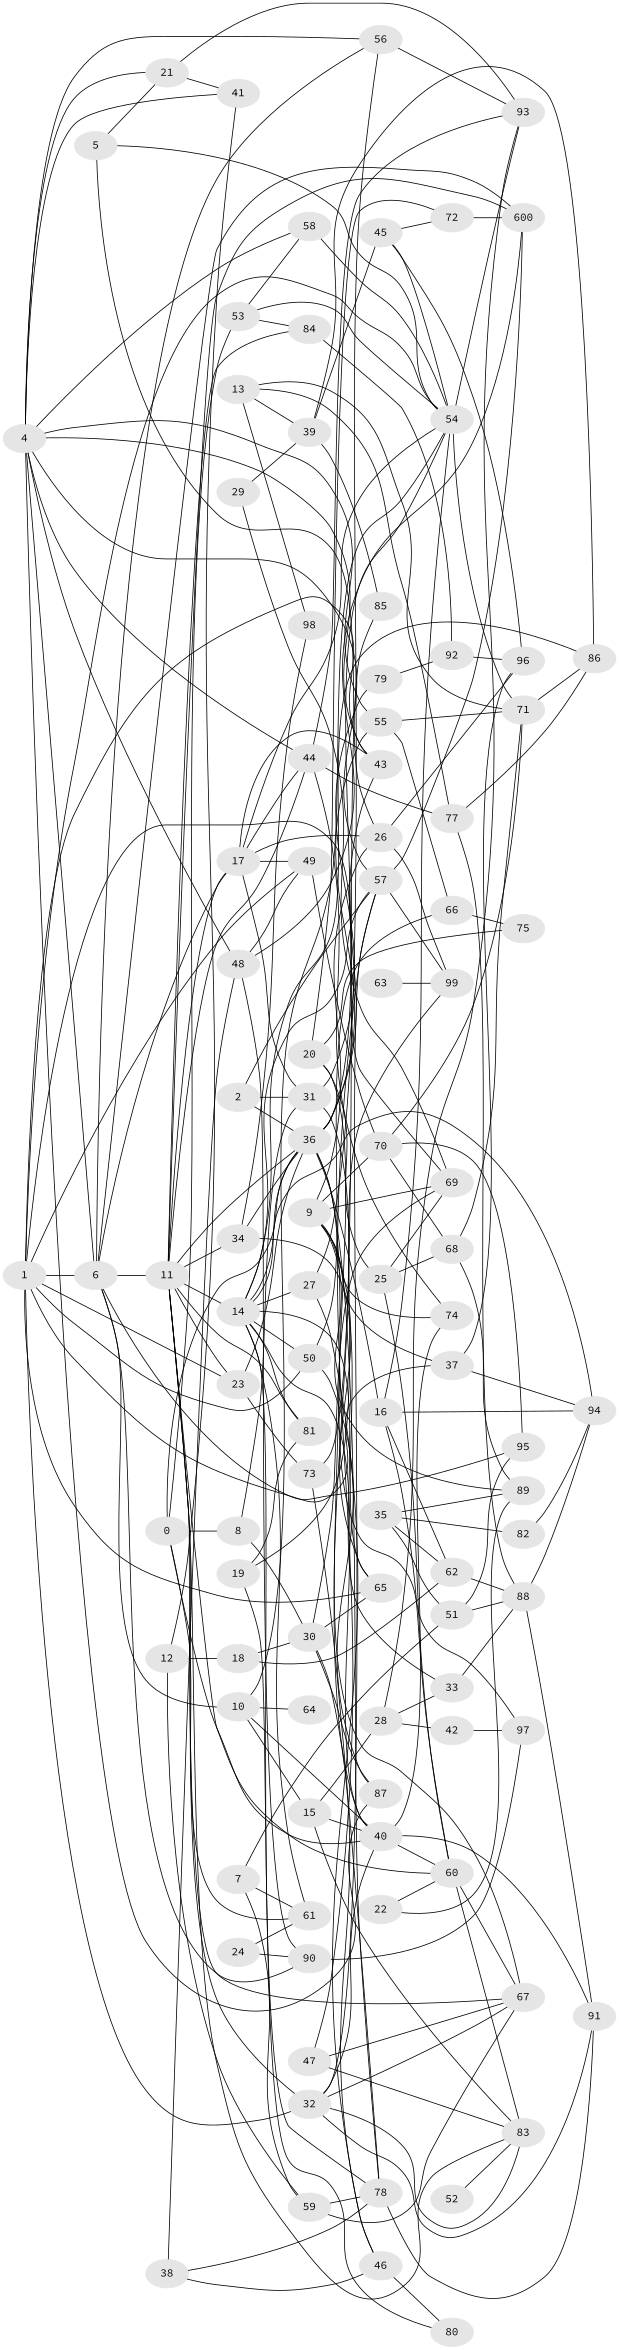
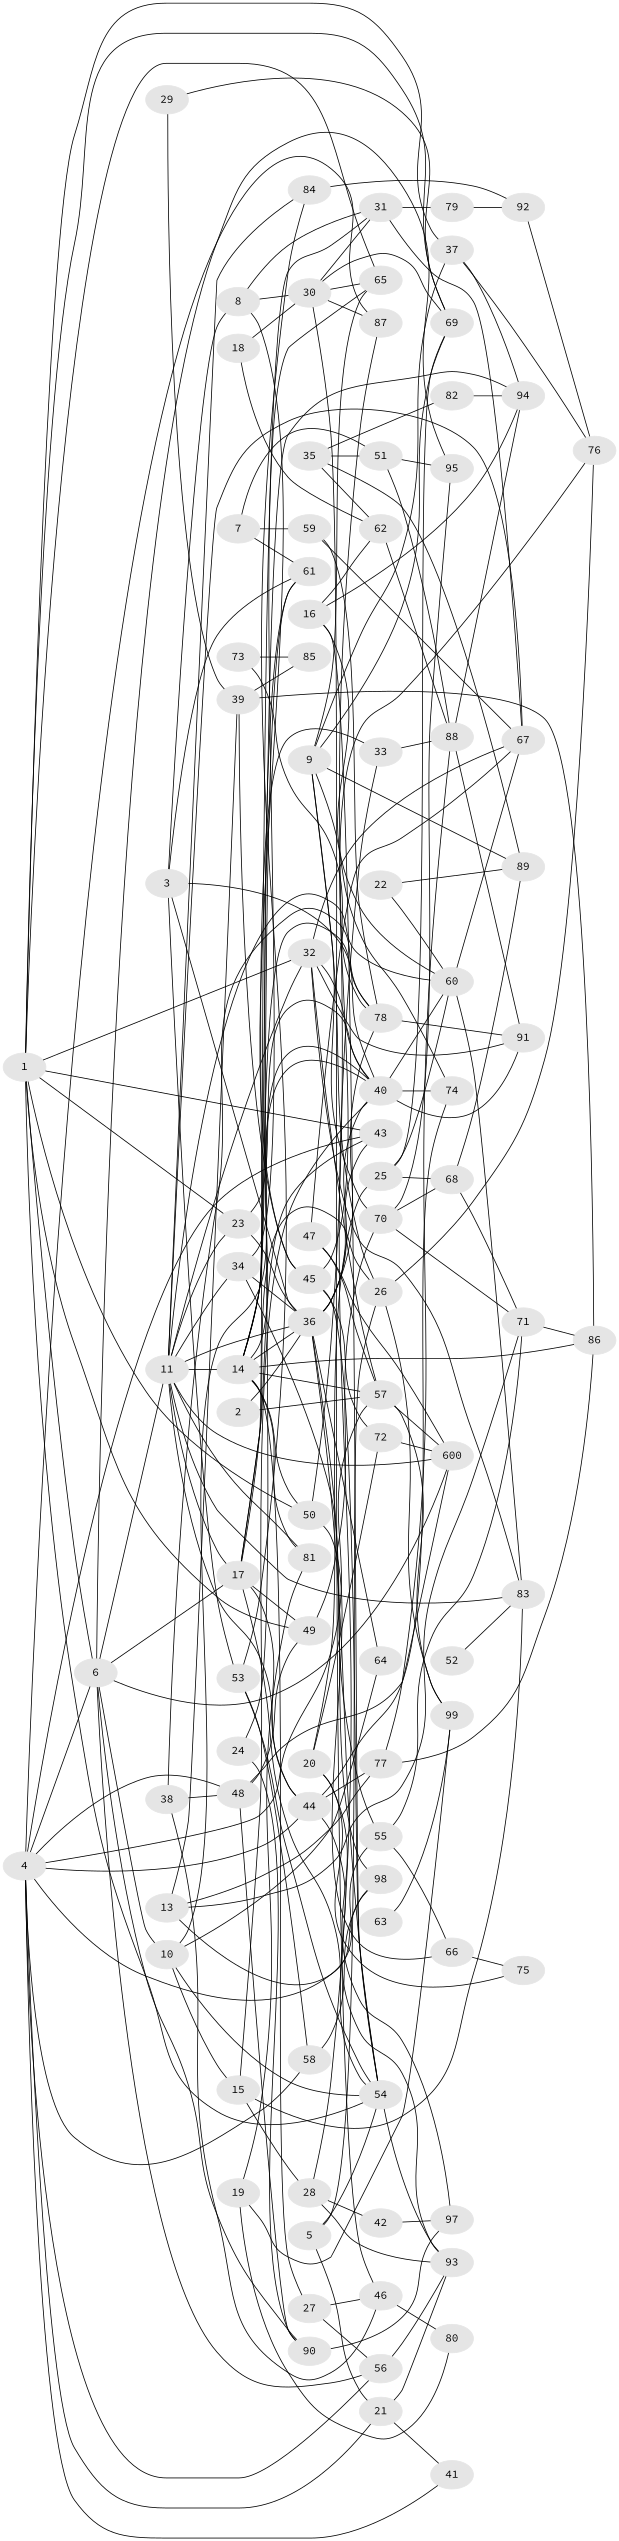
edge "58" -- "54": now "58" -- "98"
edge "54" -- "71": removed
edge "8" -- "45": added
node "96": label "96" -> "76"
edge "2" -- "31": now "30" -- "31"
edge "36" -- "16": now "36" -- "64"
edge "23" -- "73": now "23" -- "40"
node "0": label "0" -> "3"
node "12": removed
edge "47" -- "83": now "47" -- "600"
